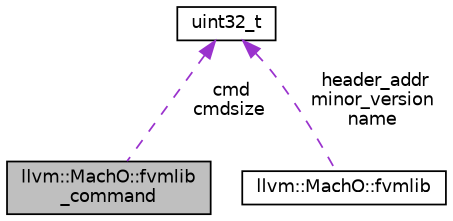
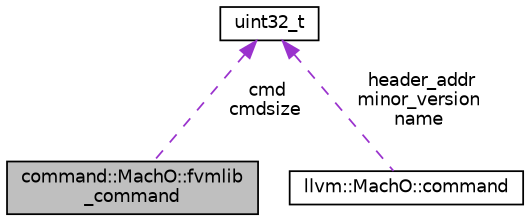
node "llvm::MachO::fvmlib _command": label "llvm::MachO::fvmlib _command" -> "command::MachO::fvmlib _command"
node "llvm::MachO::fvmlib": label "llvm::MachO::fvmlib" -> "llvm::MachO::command"
